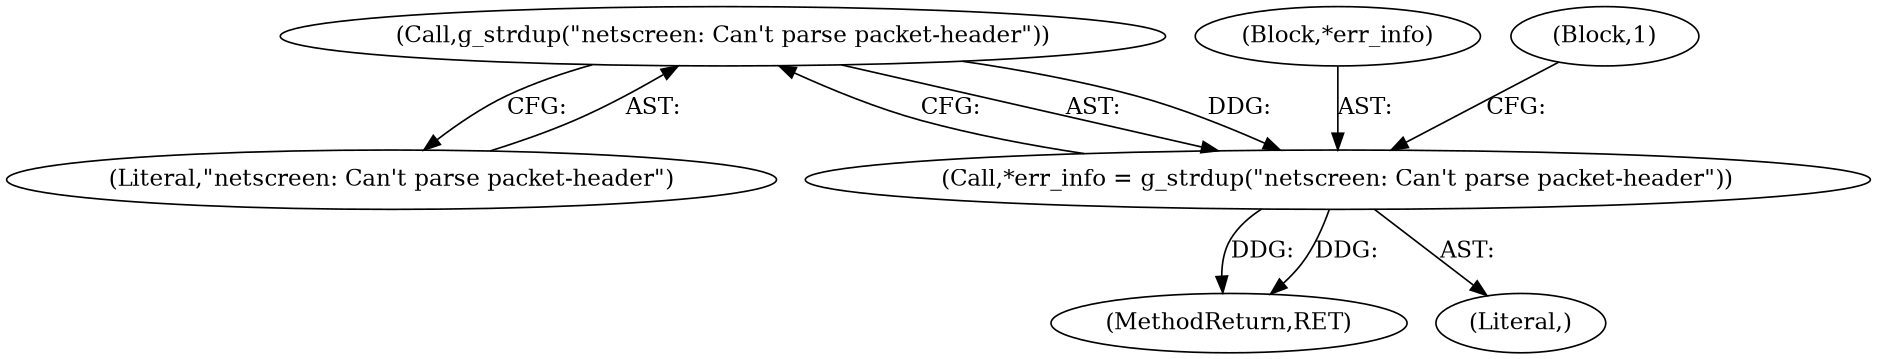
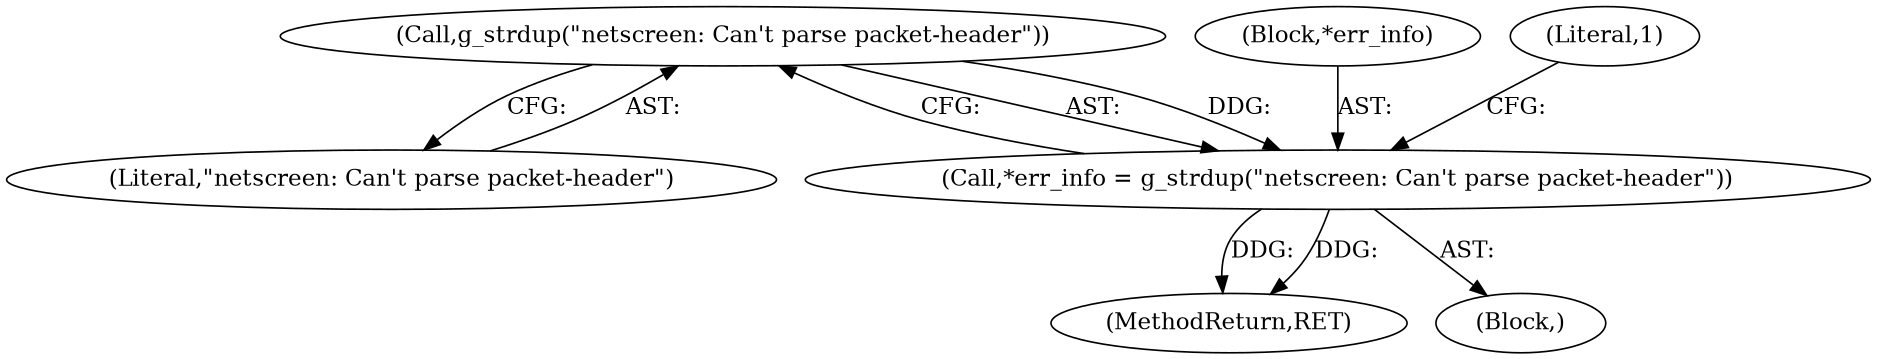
node "(Block,1)": label "(Block,1)" -> "(Literal,1)"
node "(Literal,)": label "(Literal,)" -> "(Block,)"
